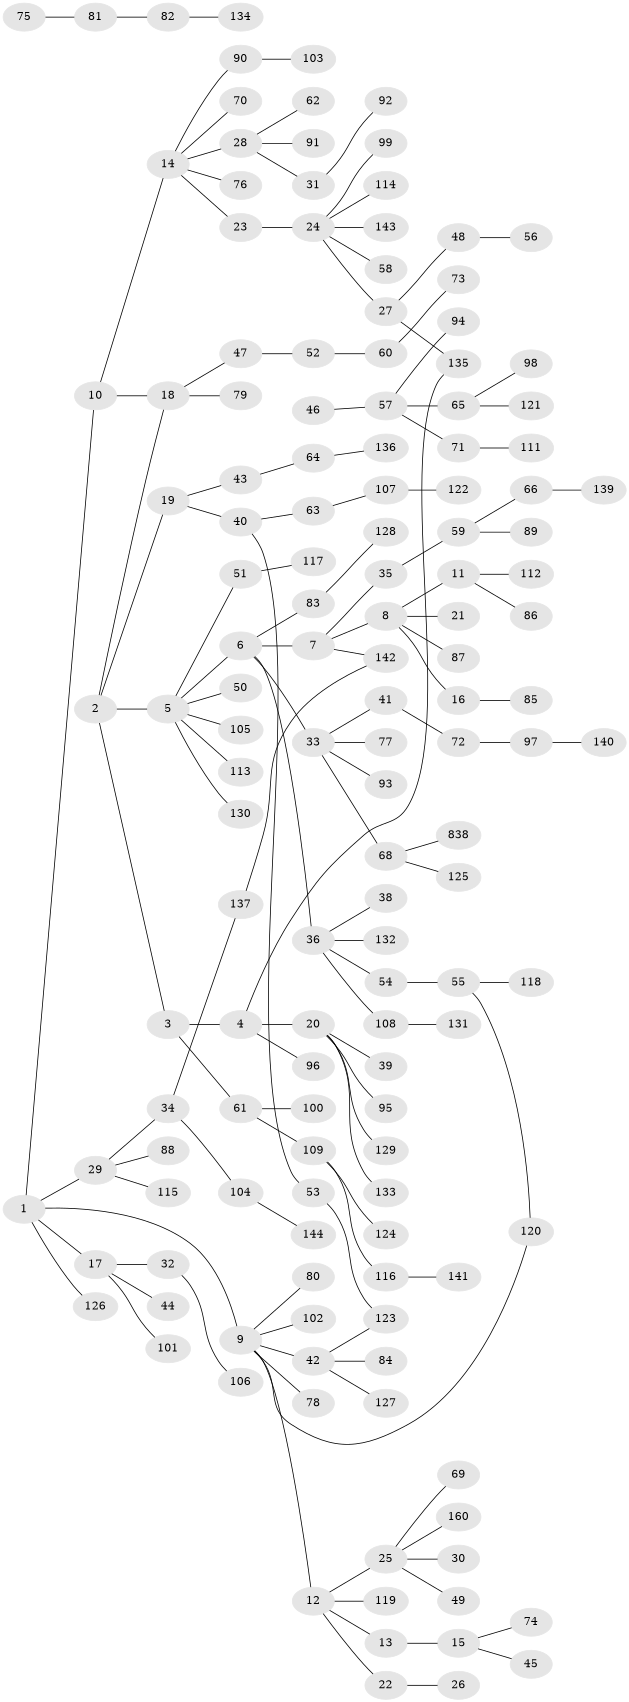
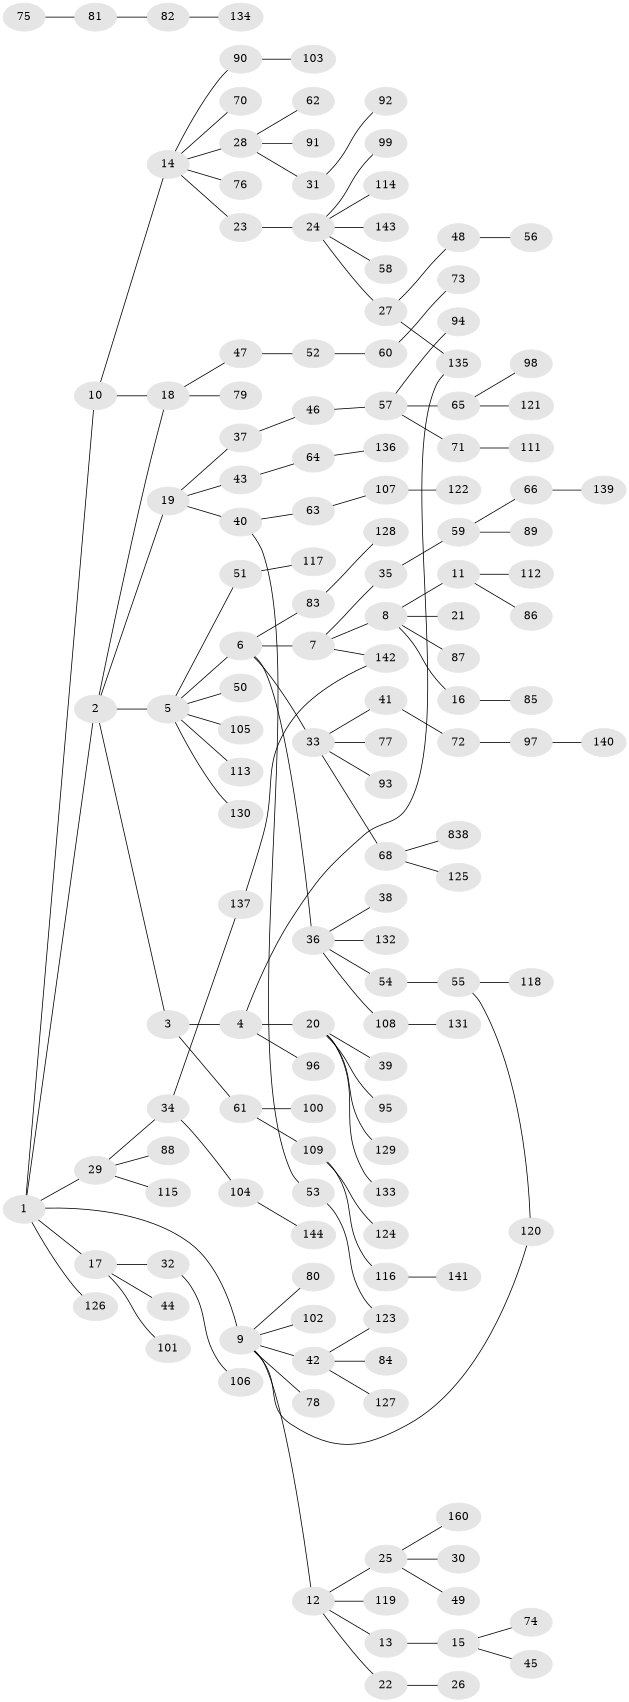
node "37": added
edge "2" -- "1": added
node "69": removed
